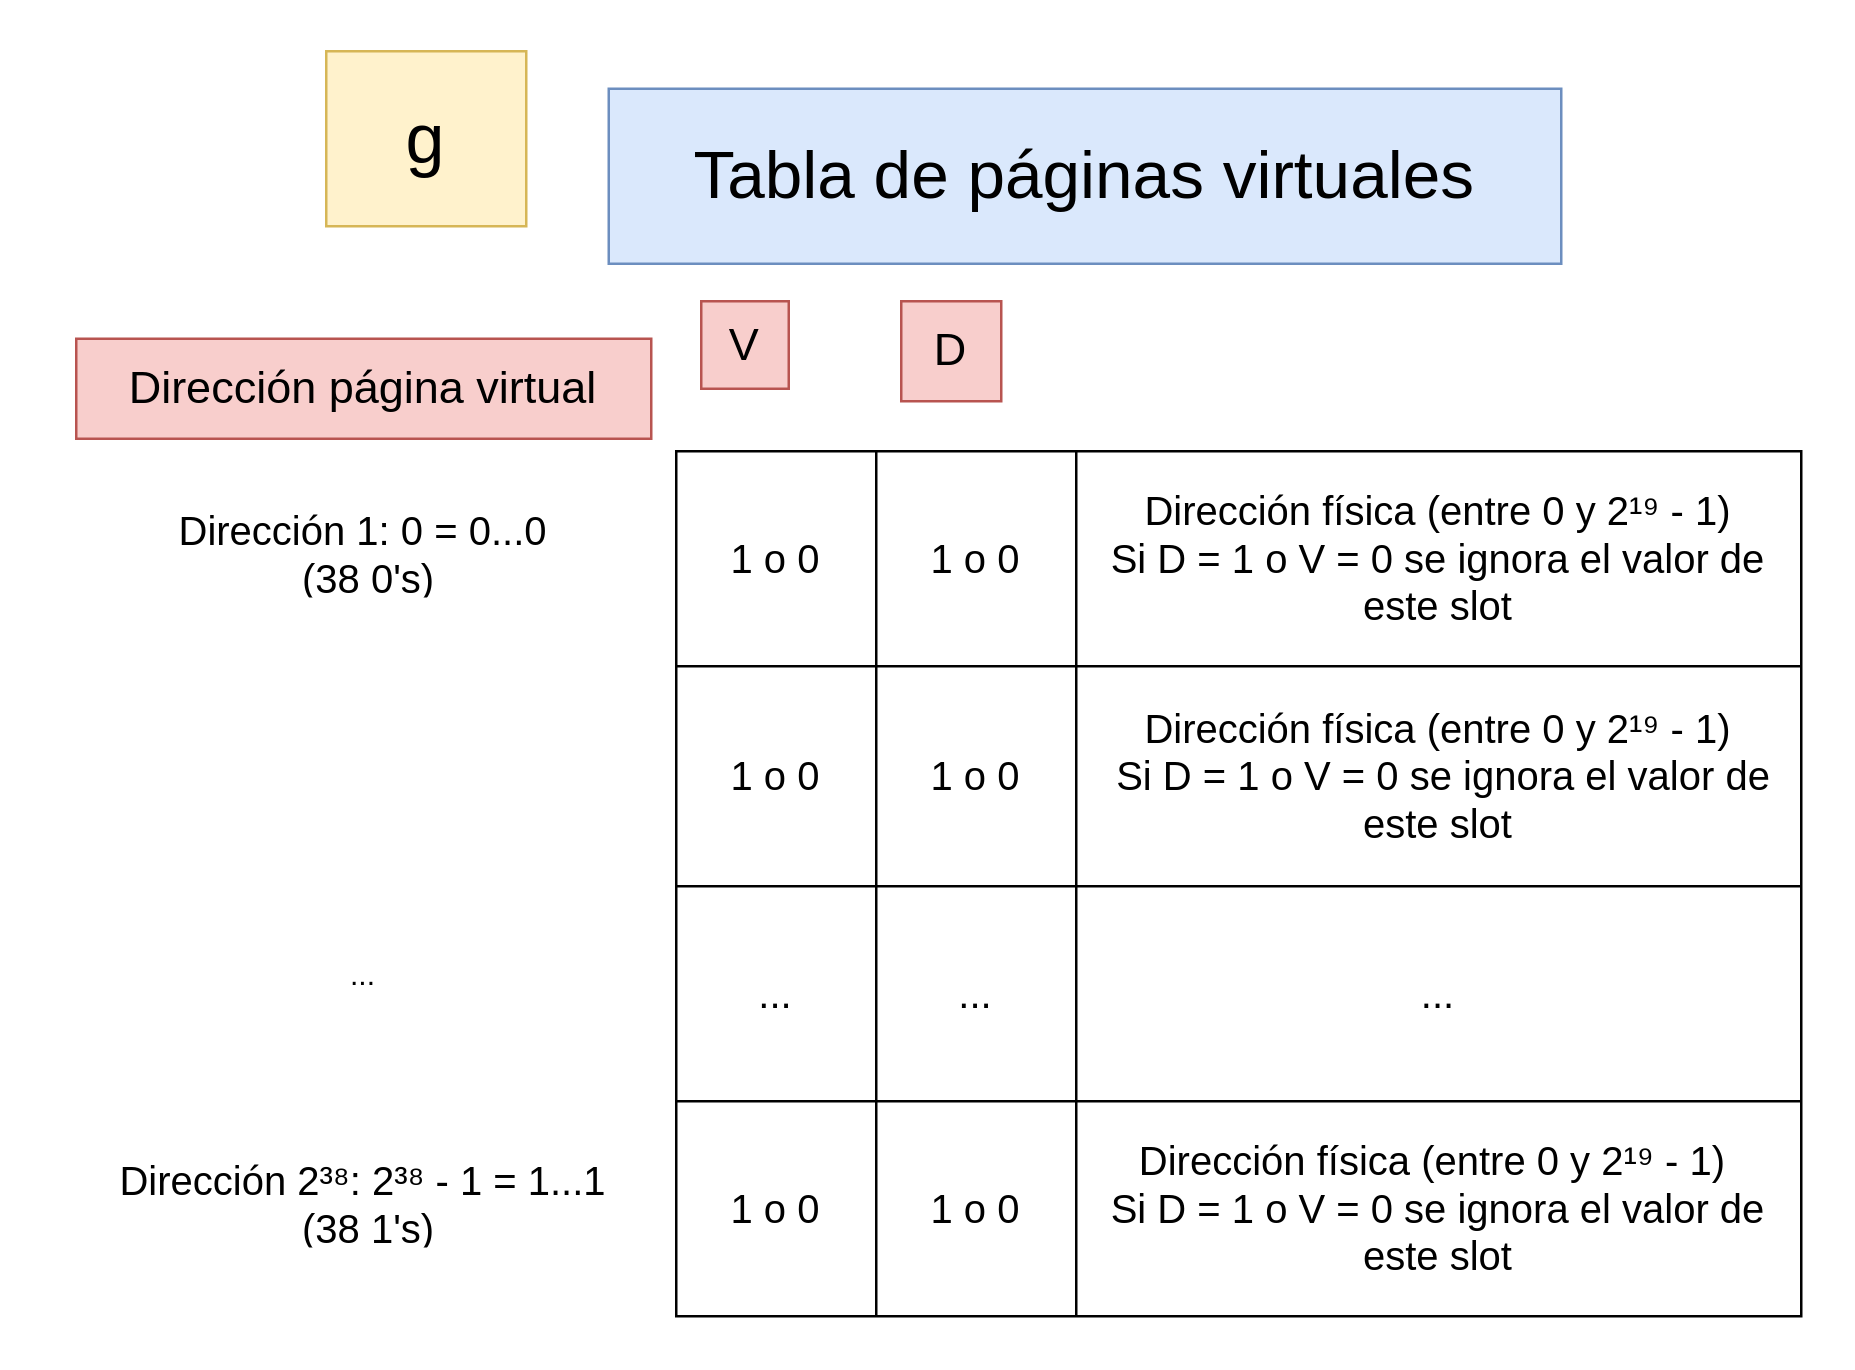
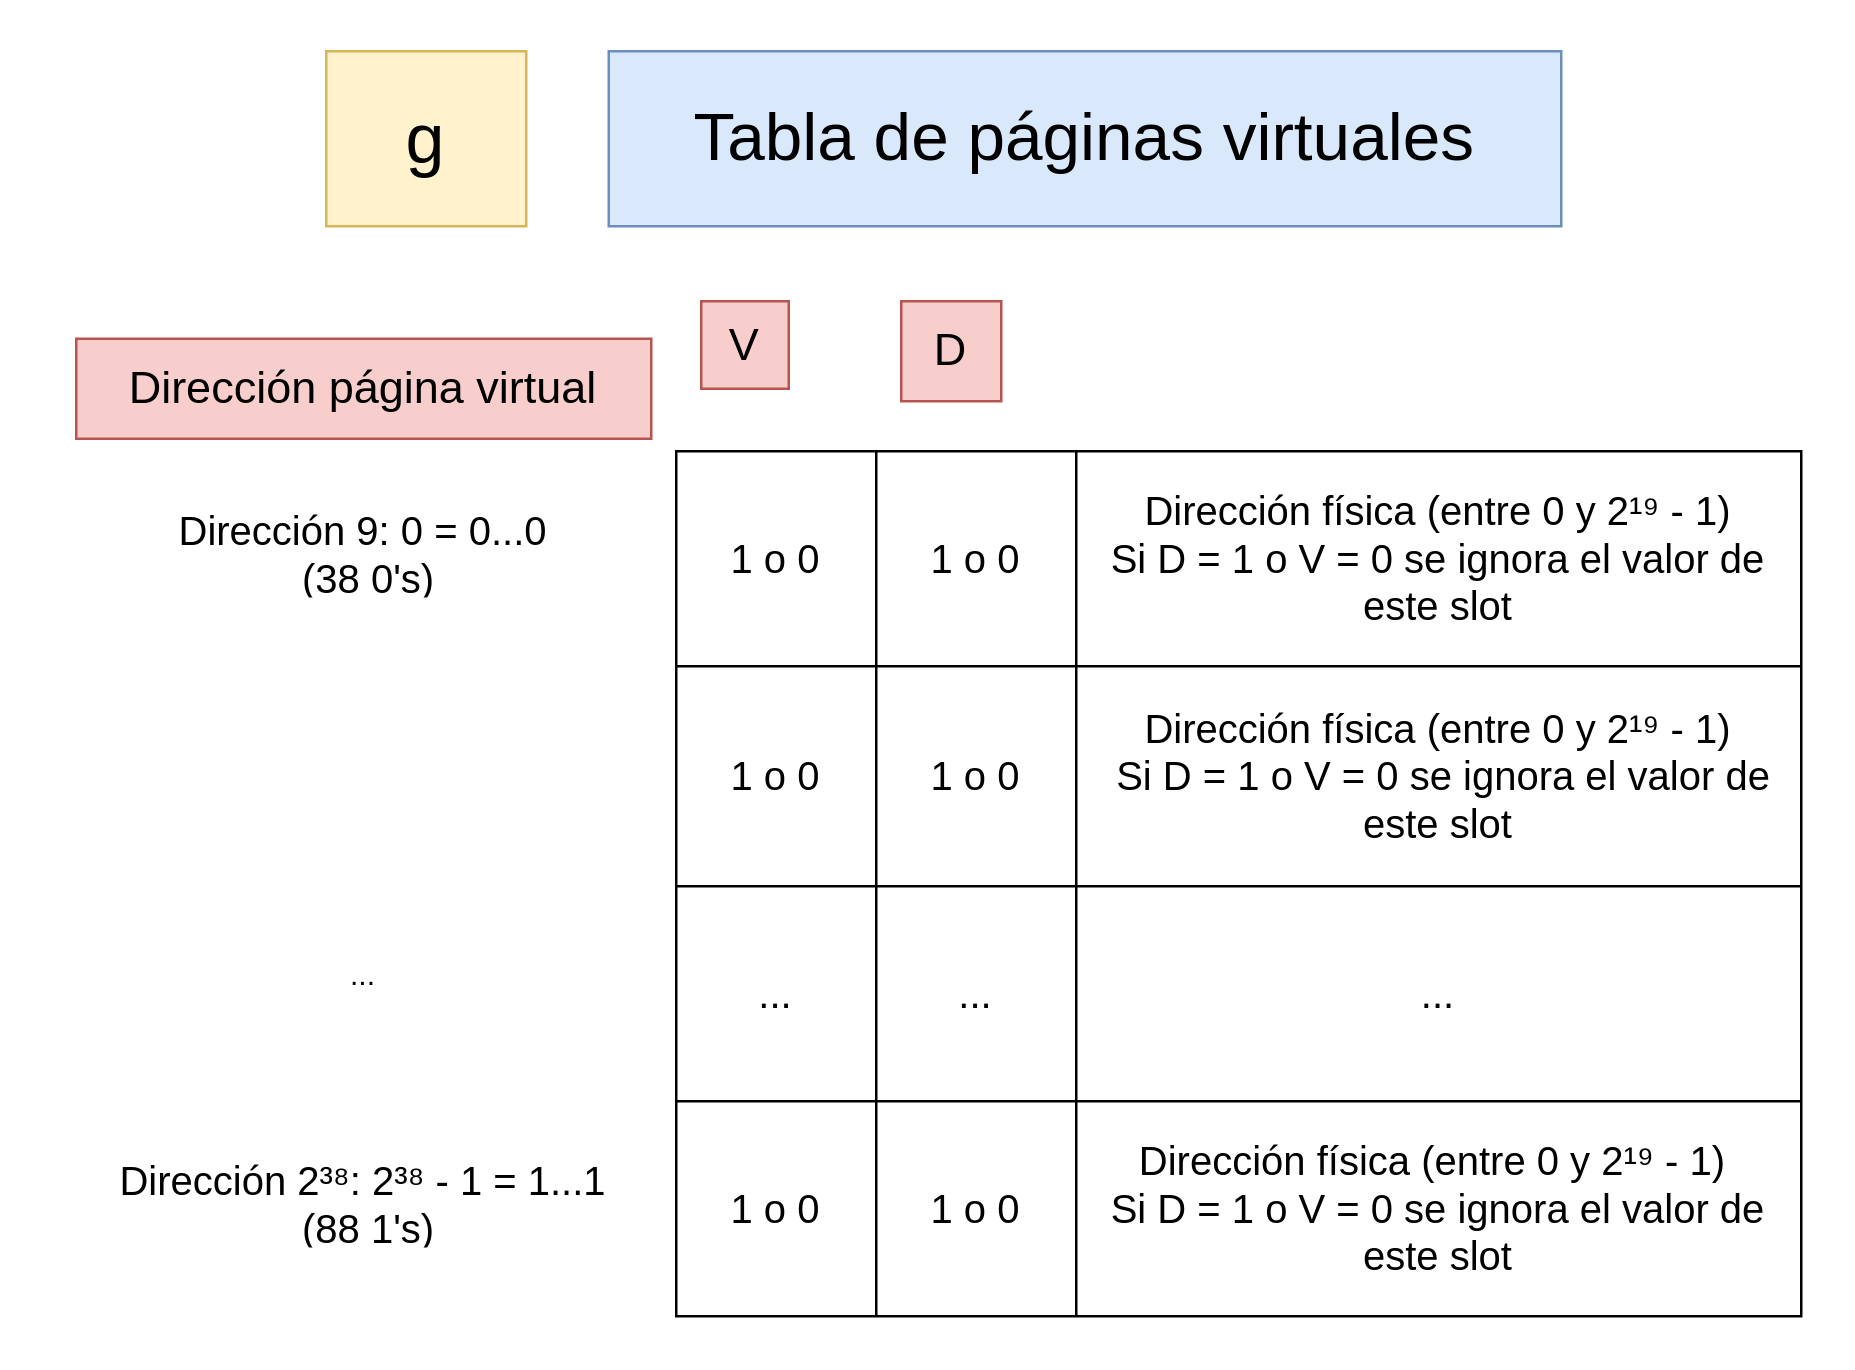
node "Tabla de páginas virtuales": moved (1085, 176) -> (1085, 139)
node "Dirección 1: 0 = 0...0 (38 0's)": label "Dirección 1: 0 = 0...0 (38 0's)" -> "Dirección 9: 0 = 0...0 (38 0's)"
node "Dirección 2³⁸: 2³⁸ - 1 = 1...1 (38 1's)": label "Dirección 2³⁸: 2³⁸ - 1 = 1...1 (38 1's)" -> "Dirección 2³⁸: 2³⁸ - 1 = 1...1 (88 1's)"
